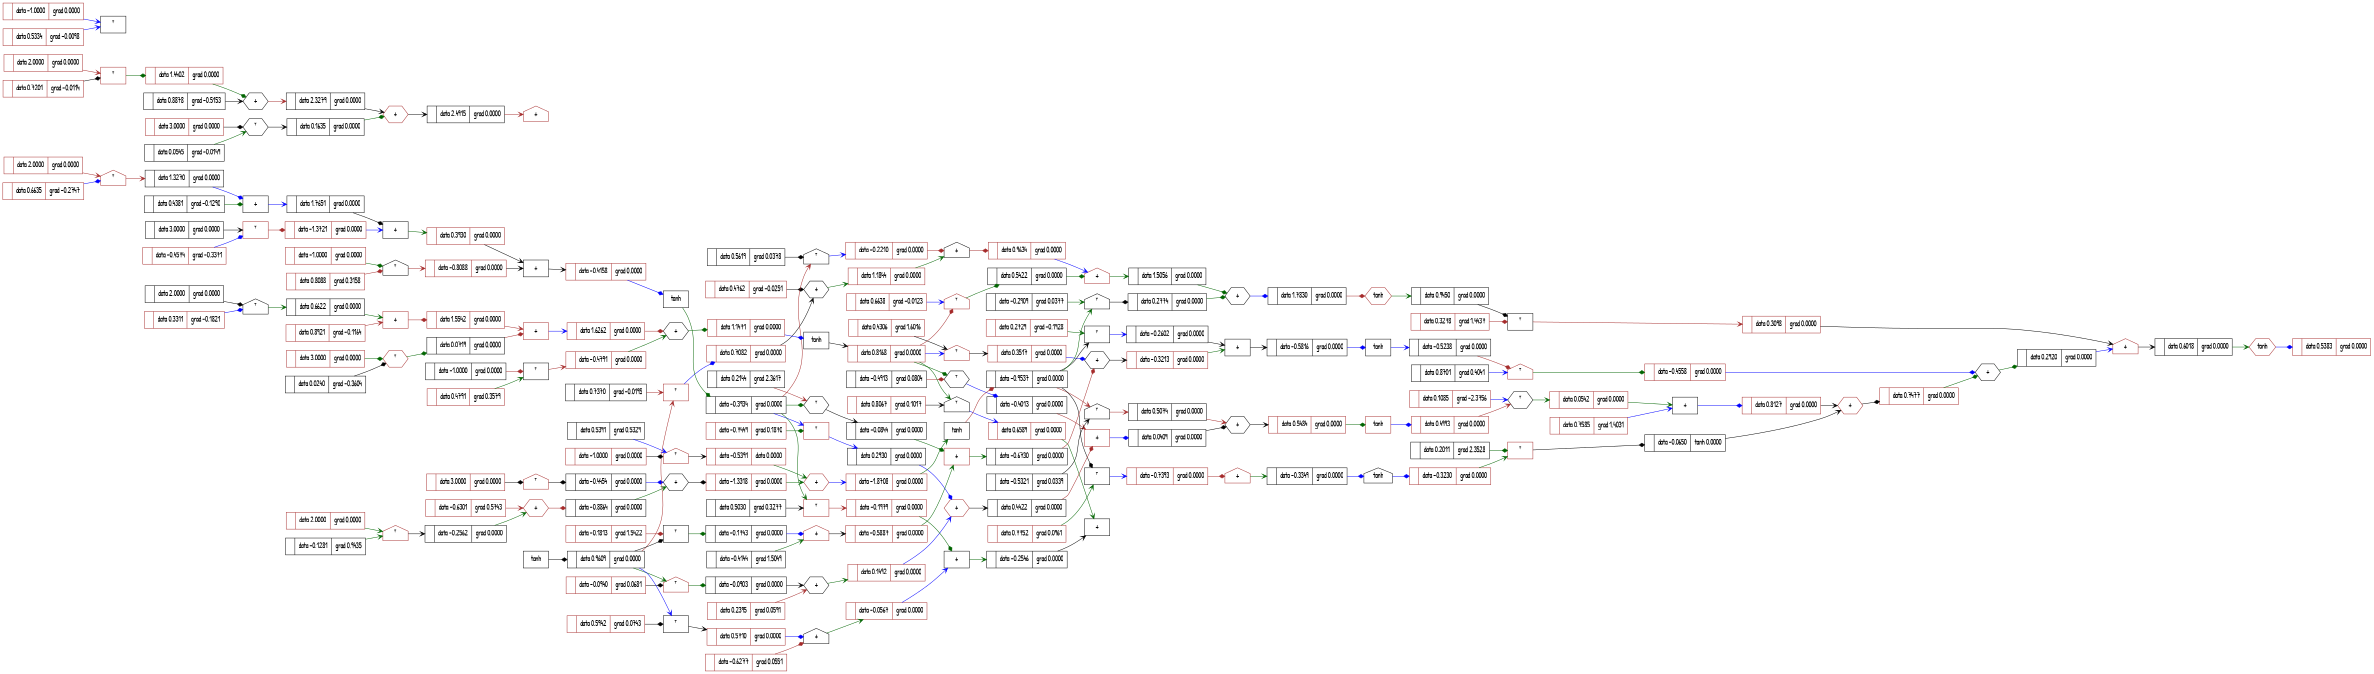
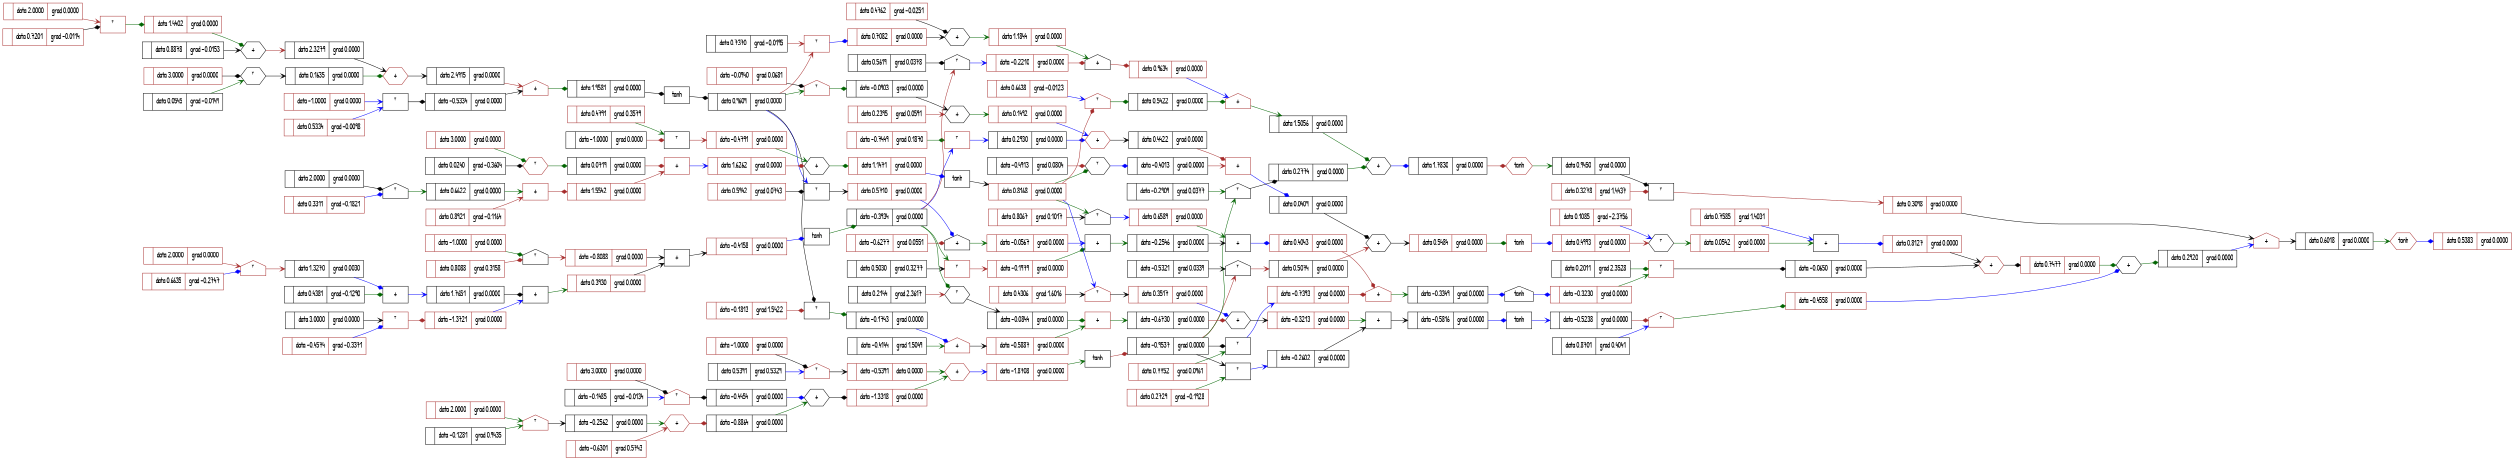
node "data 1.9581": added
node "data 0.8878": text "grad -0.5153" -> "grad -0.0153"
node "data -0.5334": added
node "data 1.3270": text "grad 0.0000" -> "grad 0.0030"
node "data 0.4043": added
node "data -0.1485": added
node "data -0.0650": text "tanh 0.0000" -> "grad 0.0000"
